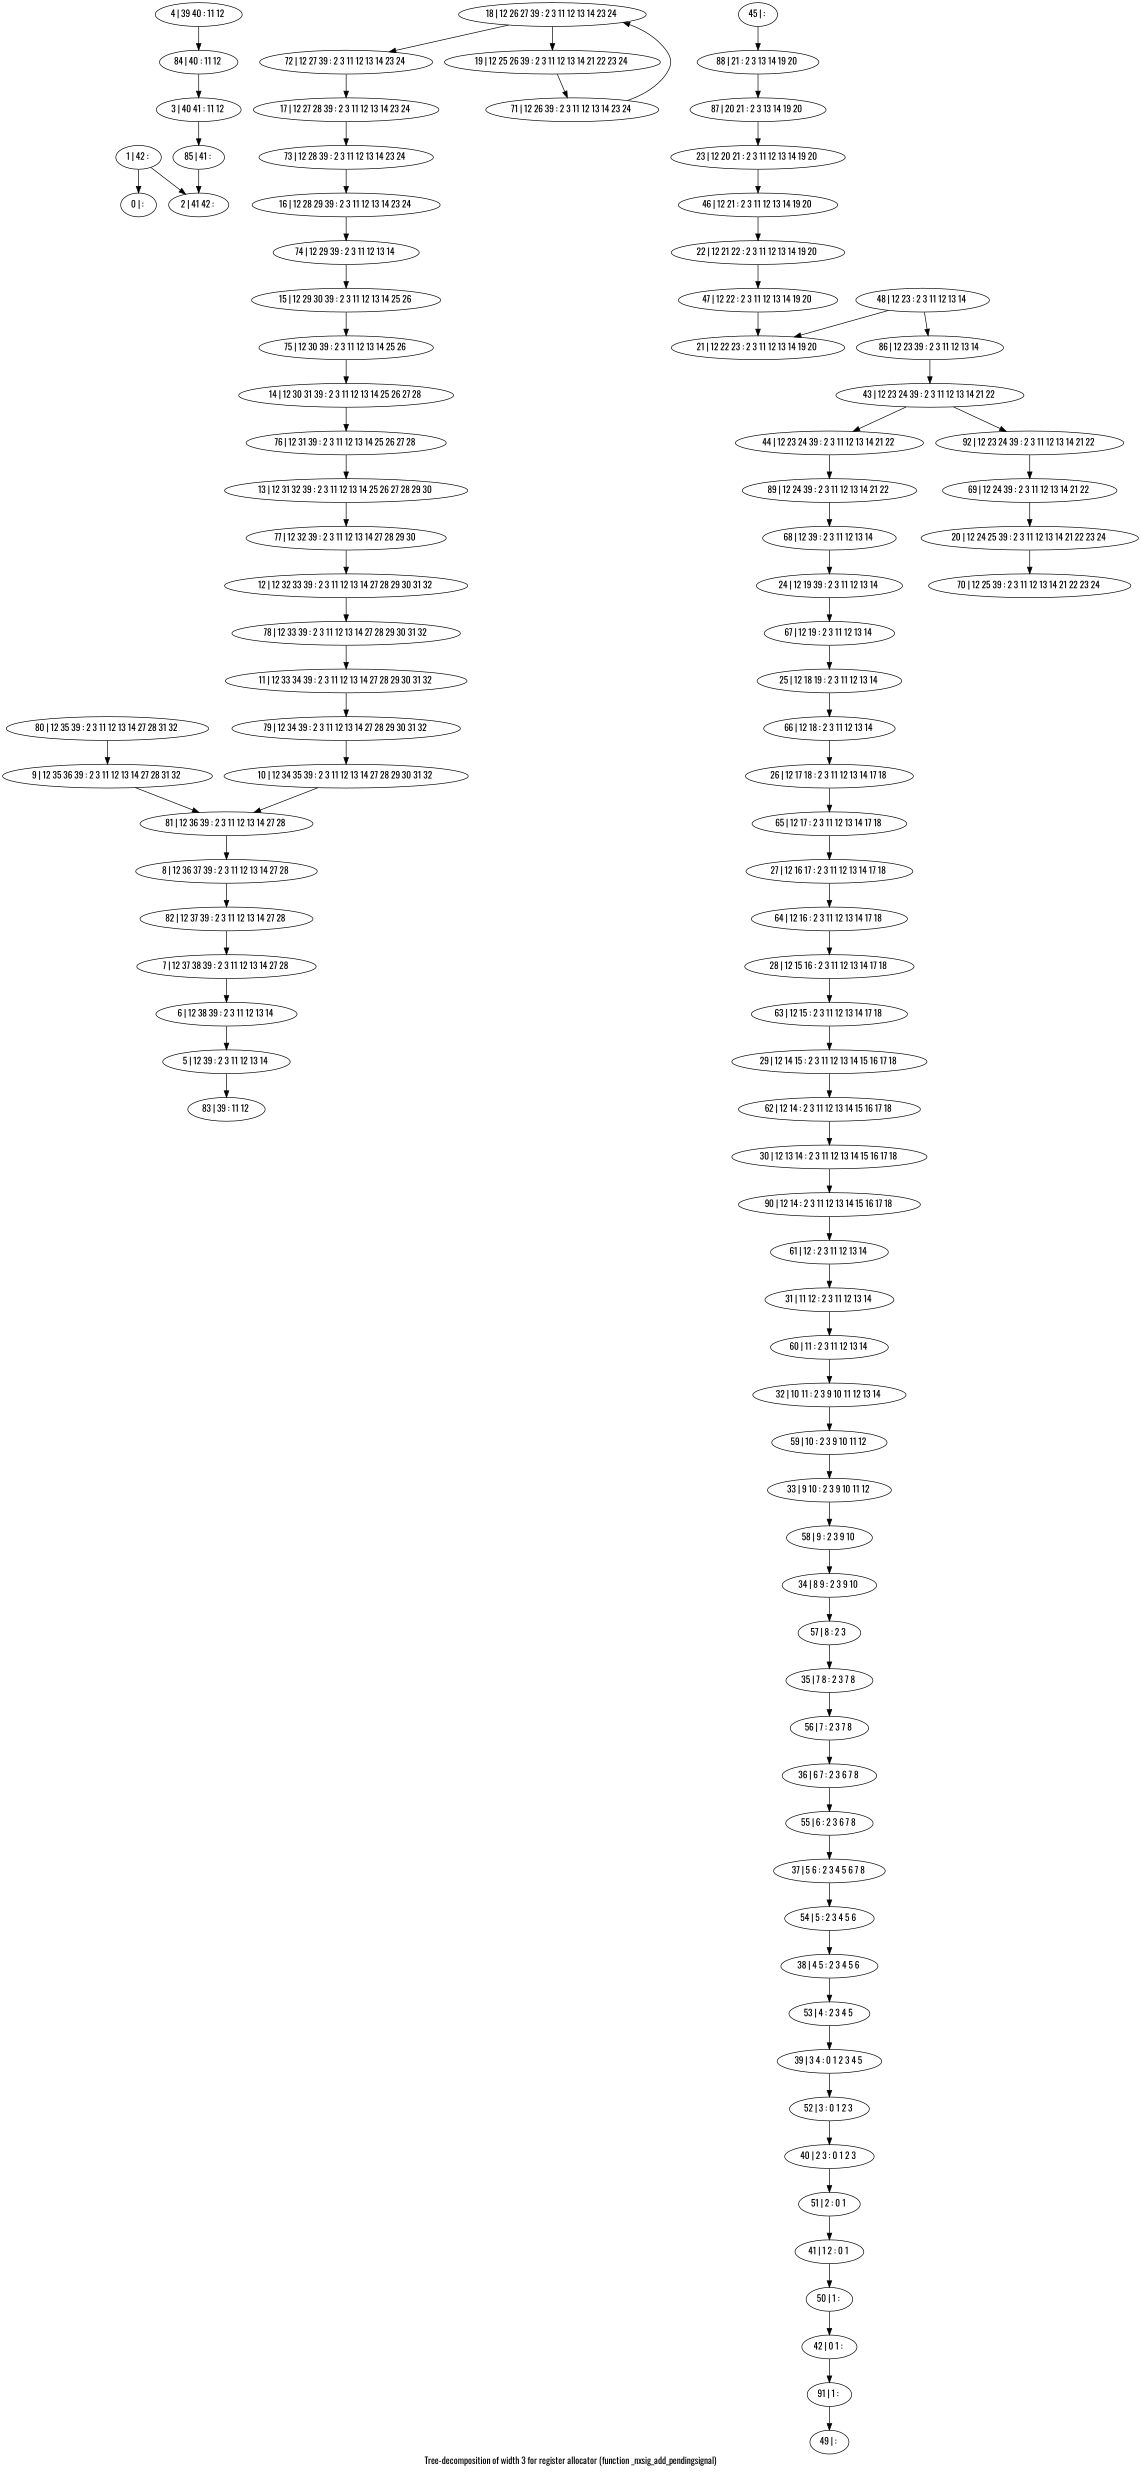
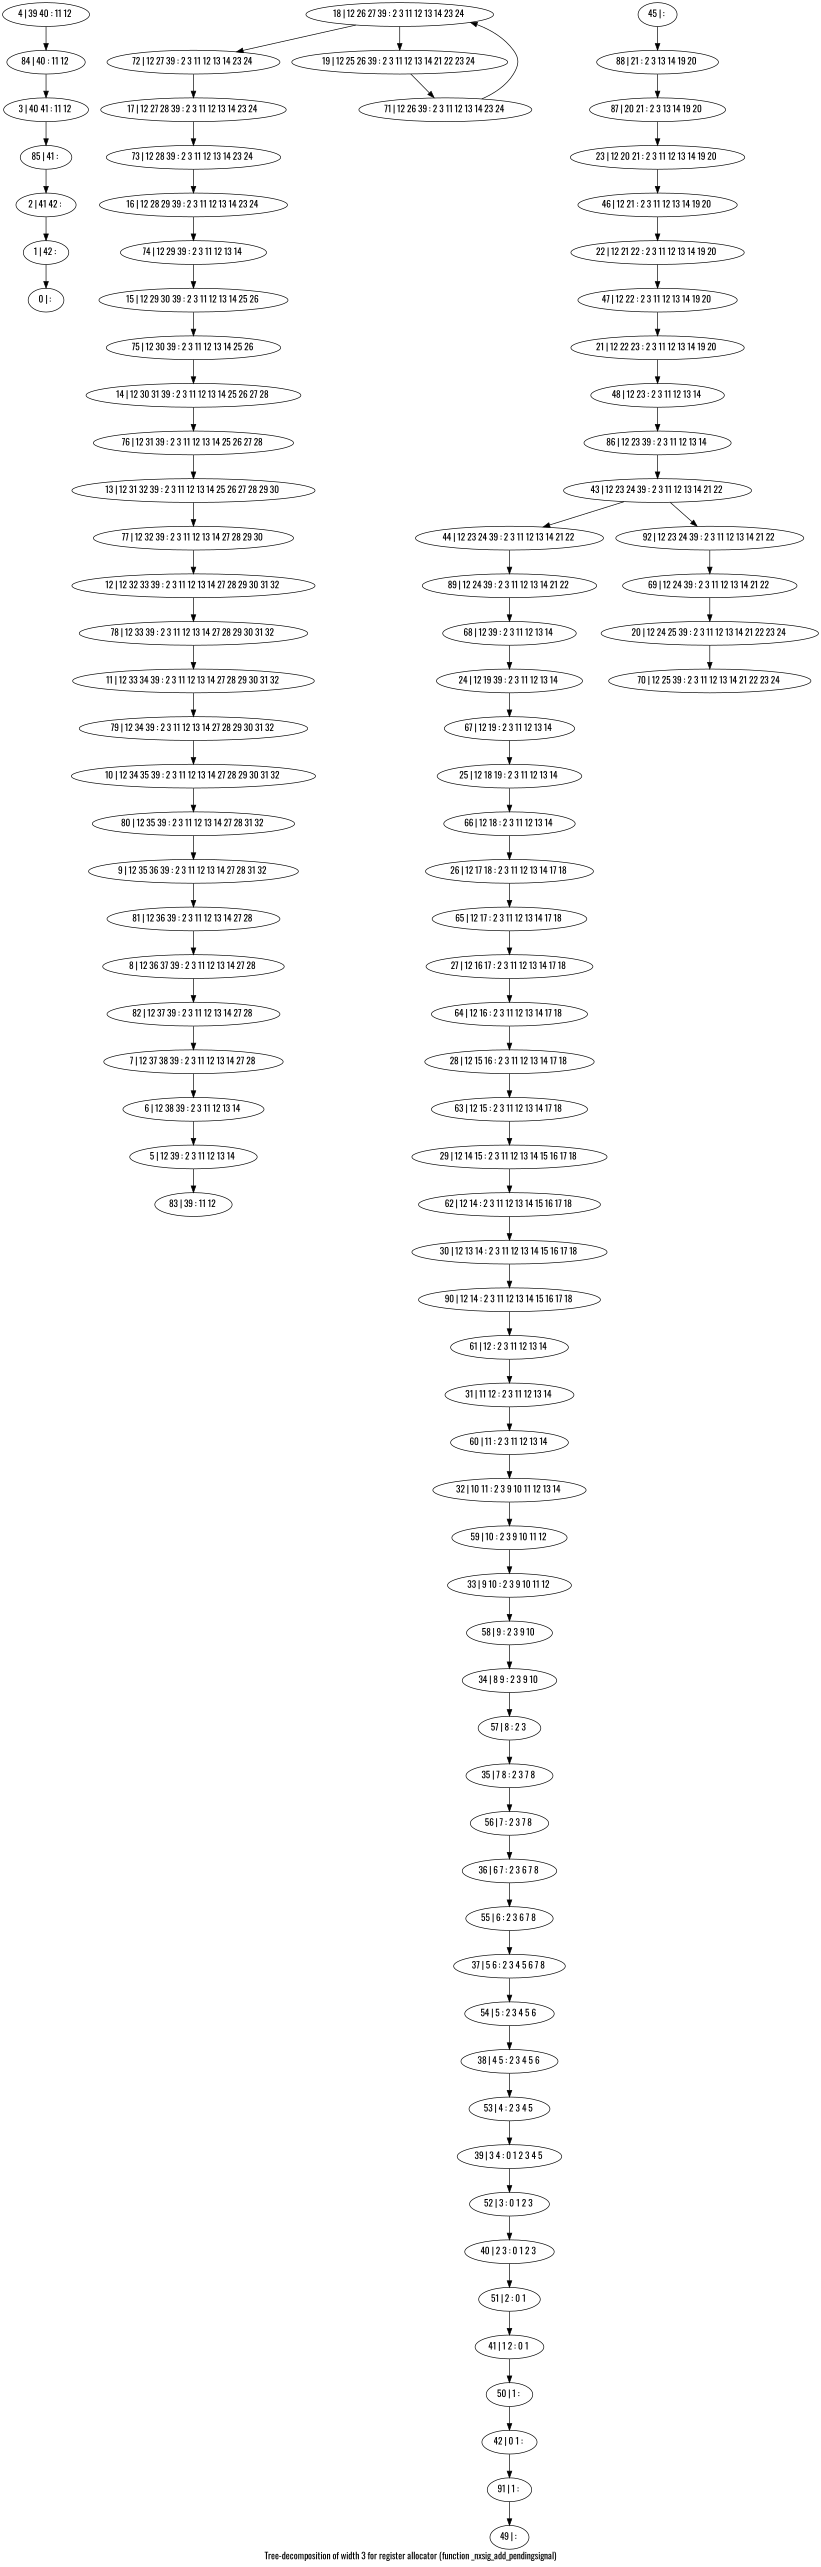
edge "1 | 42 :" -> "2 | 41 42 :": reversed
edge "48 | 12 23 : 2 3 11 12 13 14" -> "21 | 12 22 23 : 2 3 11 12 13 14 19 20": reversed
edge "10 | 12 34 35 39 : 2 3 11 12 13 14 27 28 29 30 31 32" -> "81 | 12 36 39 : 2 3 11 12 13 14 27 28": now "10 | 12 34 35 39 : 2 3 11 12 13 14 27 28 29 30 31 32" -> "80 | 12 35 39 : 2 3 11 12 13 14 27 28 31 32"
